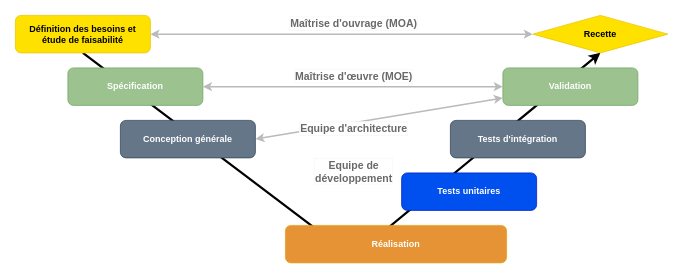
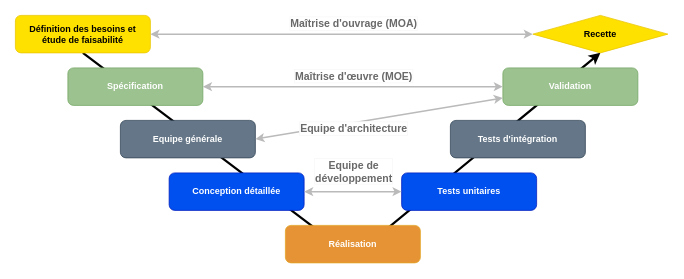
node "Conception générale": label "Conception générale" -> "Equipe générale"
node "Conception détaillée": added
edge "Conception détaillée" -- "Tests unitaires": added
node "Réalisation": size 221x38 -> 135x38
